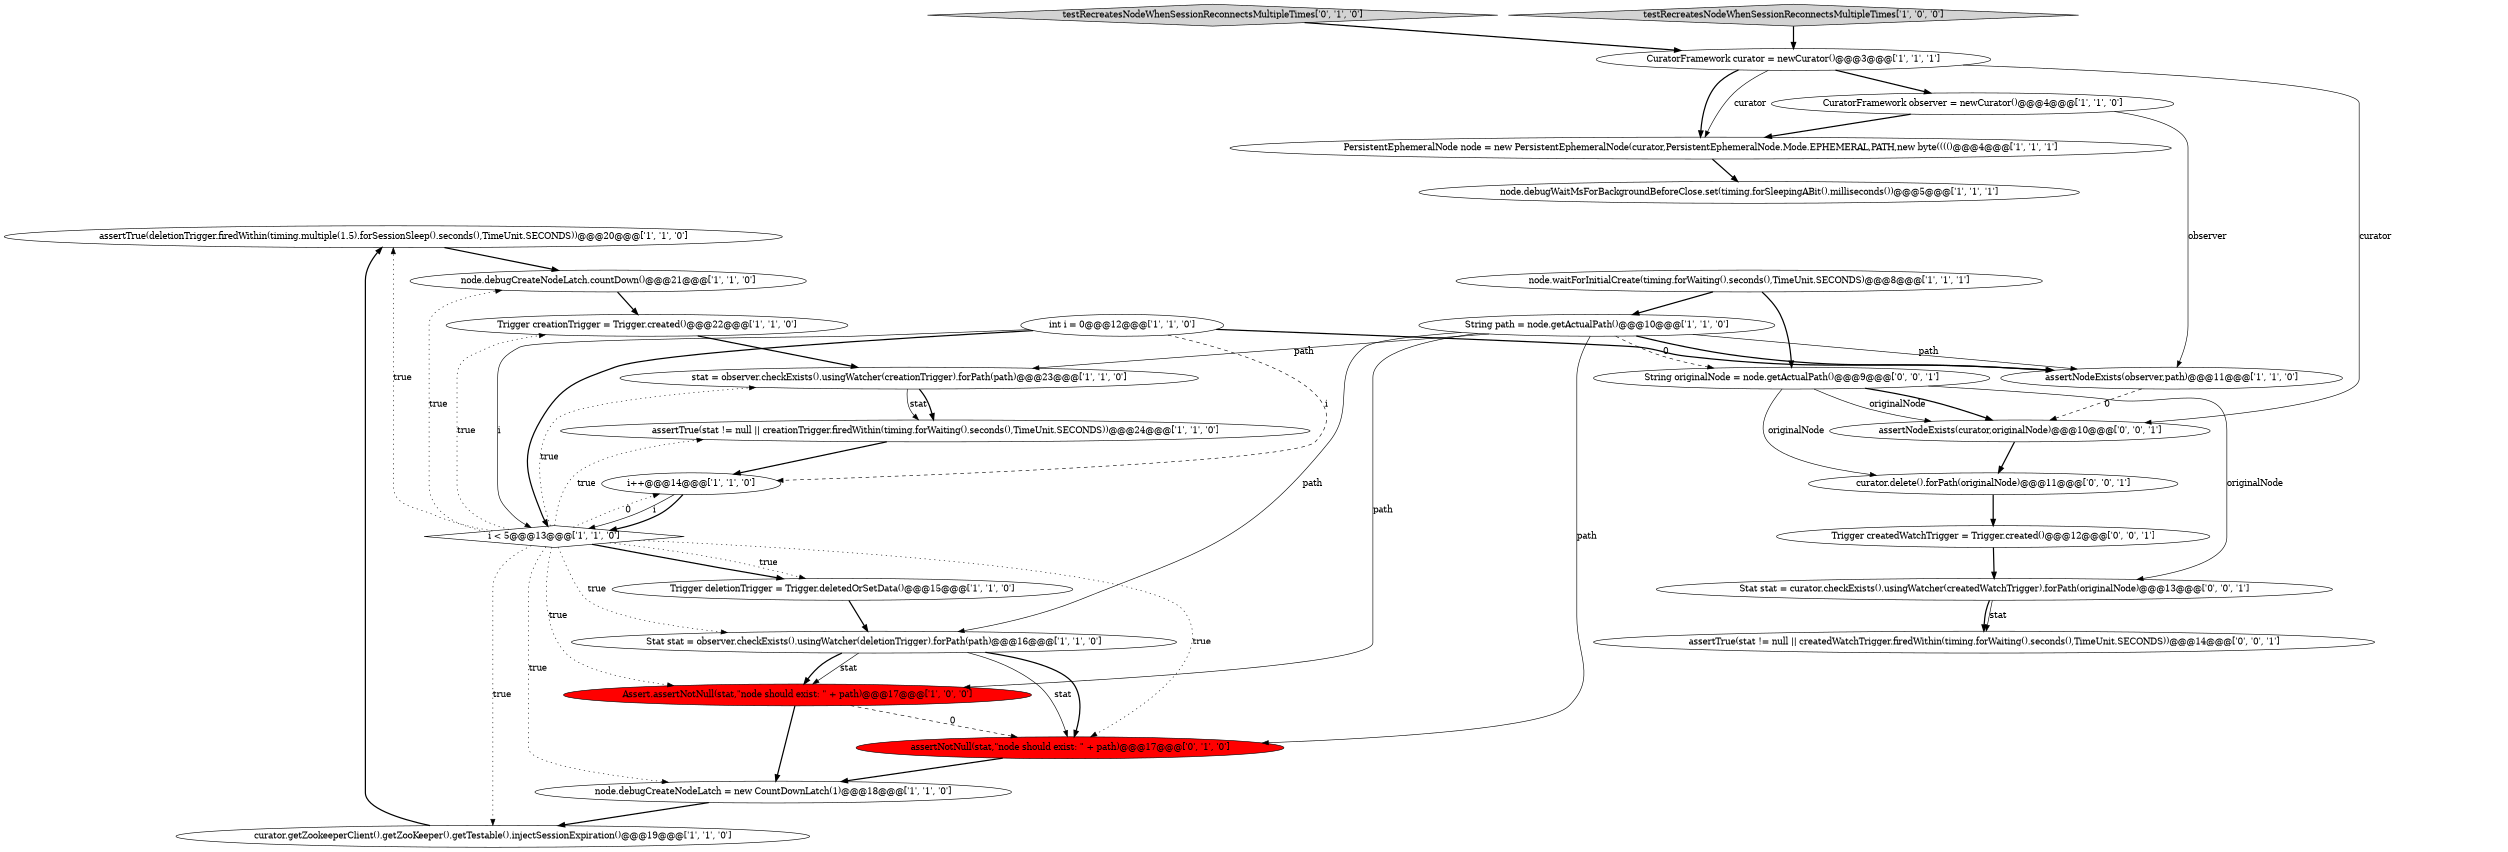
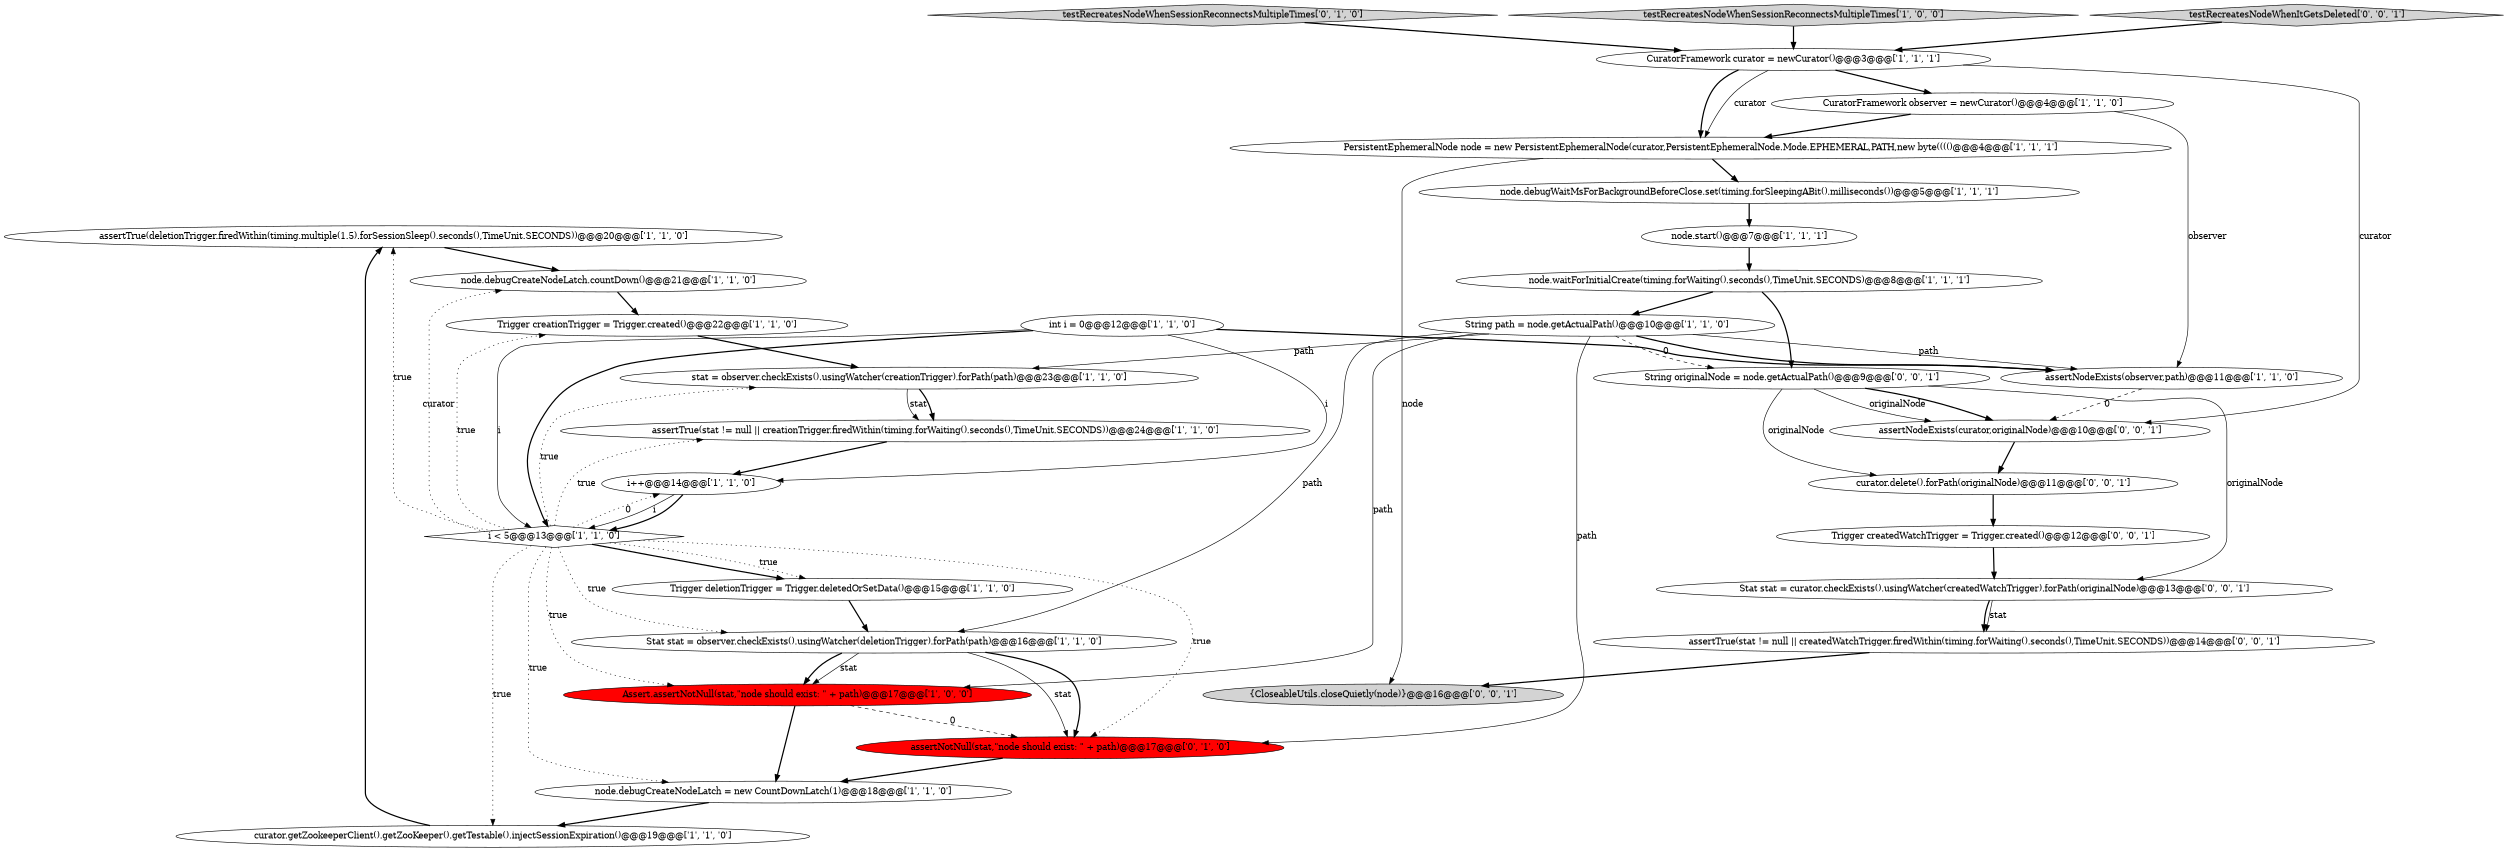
node "testRecreatesNodeWhenItGetsDeleted['0', '0', '1']": added
node "node.start()@@@7@@@['1', '1', '1']": added
edge "i < 5@@@13@@@['1', '1', '0']" -> "node.debugCreateNodeLatch.countDown()@@@21@@@['1', '1', '0']": label "true" -> "curator"
edge "int i = 0@@@12@@@['1', '1', '0']" -> "i++@@@14@@@['1', '1', '0']": style dashed -> solid
node "{CloseableUtils.closeQuietly(node)}@@@16@@@['0', '0', '1']": added
